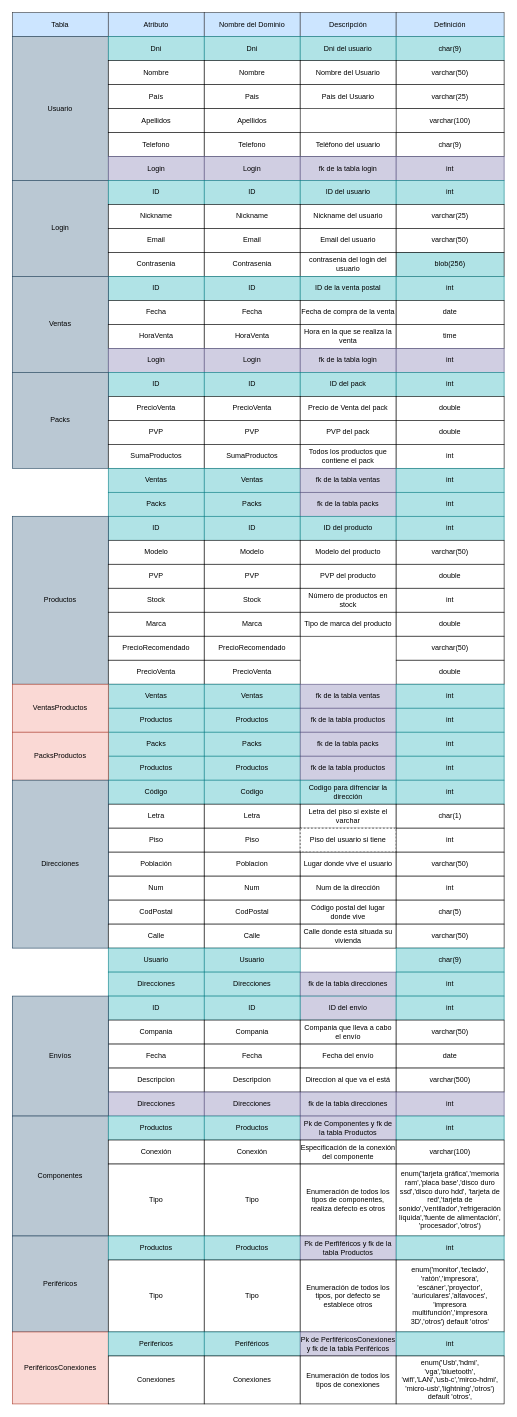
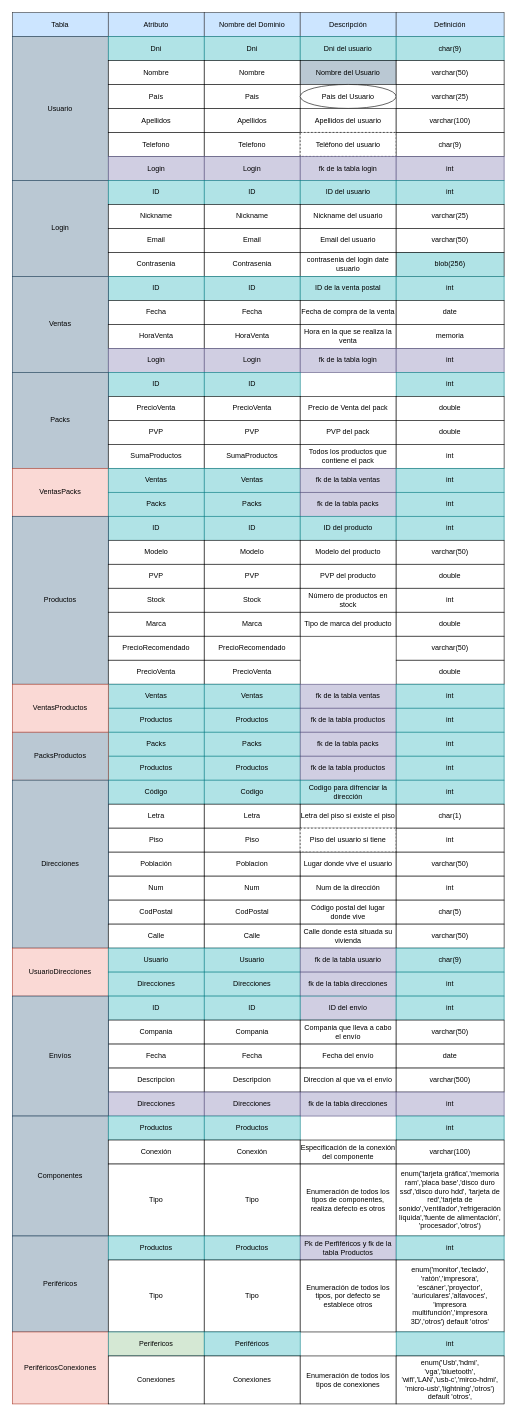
node "Nombre del Usuario": fillcolor #ffffff -> #bac8d3
node "Pais del Usuario": shape rectangle -> ellipse
node "Apellidos del usuario": added
node "Teléfono del usuario": style solid -> dashed
node "contrasenia del login del usuario": label "contrasenia del login del usuario" -> "contrasenia del login date usuario"
node "time": label "time" -> "memoria"
node "ID del pack": removed
node "VentasPacks": added
node "PacksProductos": fillcolor #fad9d5 -> #bac8d3
node "Letra del piso si existe el varchar": label "Letra del piso si existe el varchar" -> "Letra del piso si existe el piso"
node "fk de la tabla usuario": added
node "UsuarioDirecciones": added
node "Direccion al que va el está": label "Direccion al que va el está" -> "Direccion al que va el envío"
node "Pk de Componentes y fk de la tabla Productos": removed
node "Perifericos": fillcolor #b0e3e6 -> #d5e8d4
node "Pk de PerfiféricosConexiones y fk de la tabla Periféricos": removed
